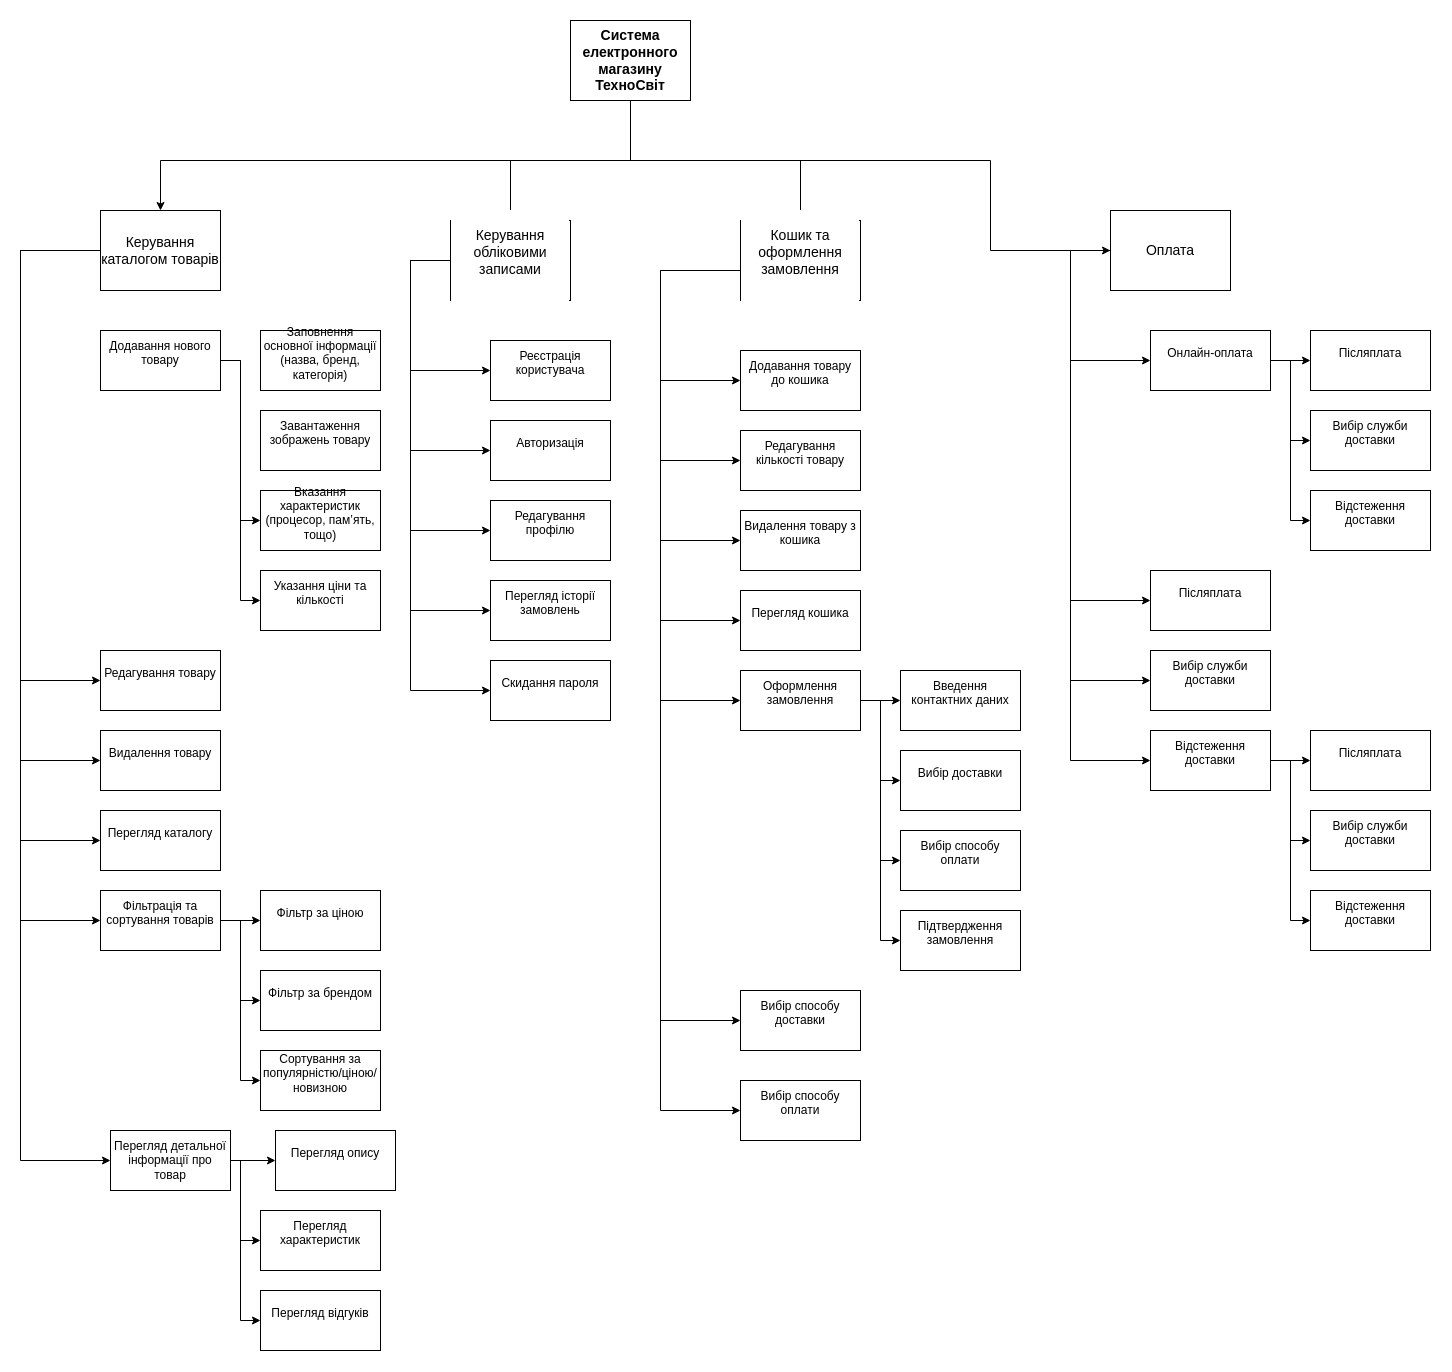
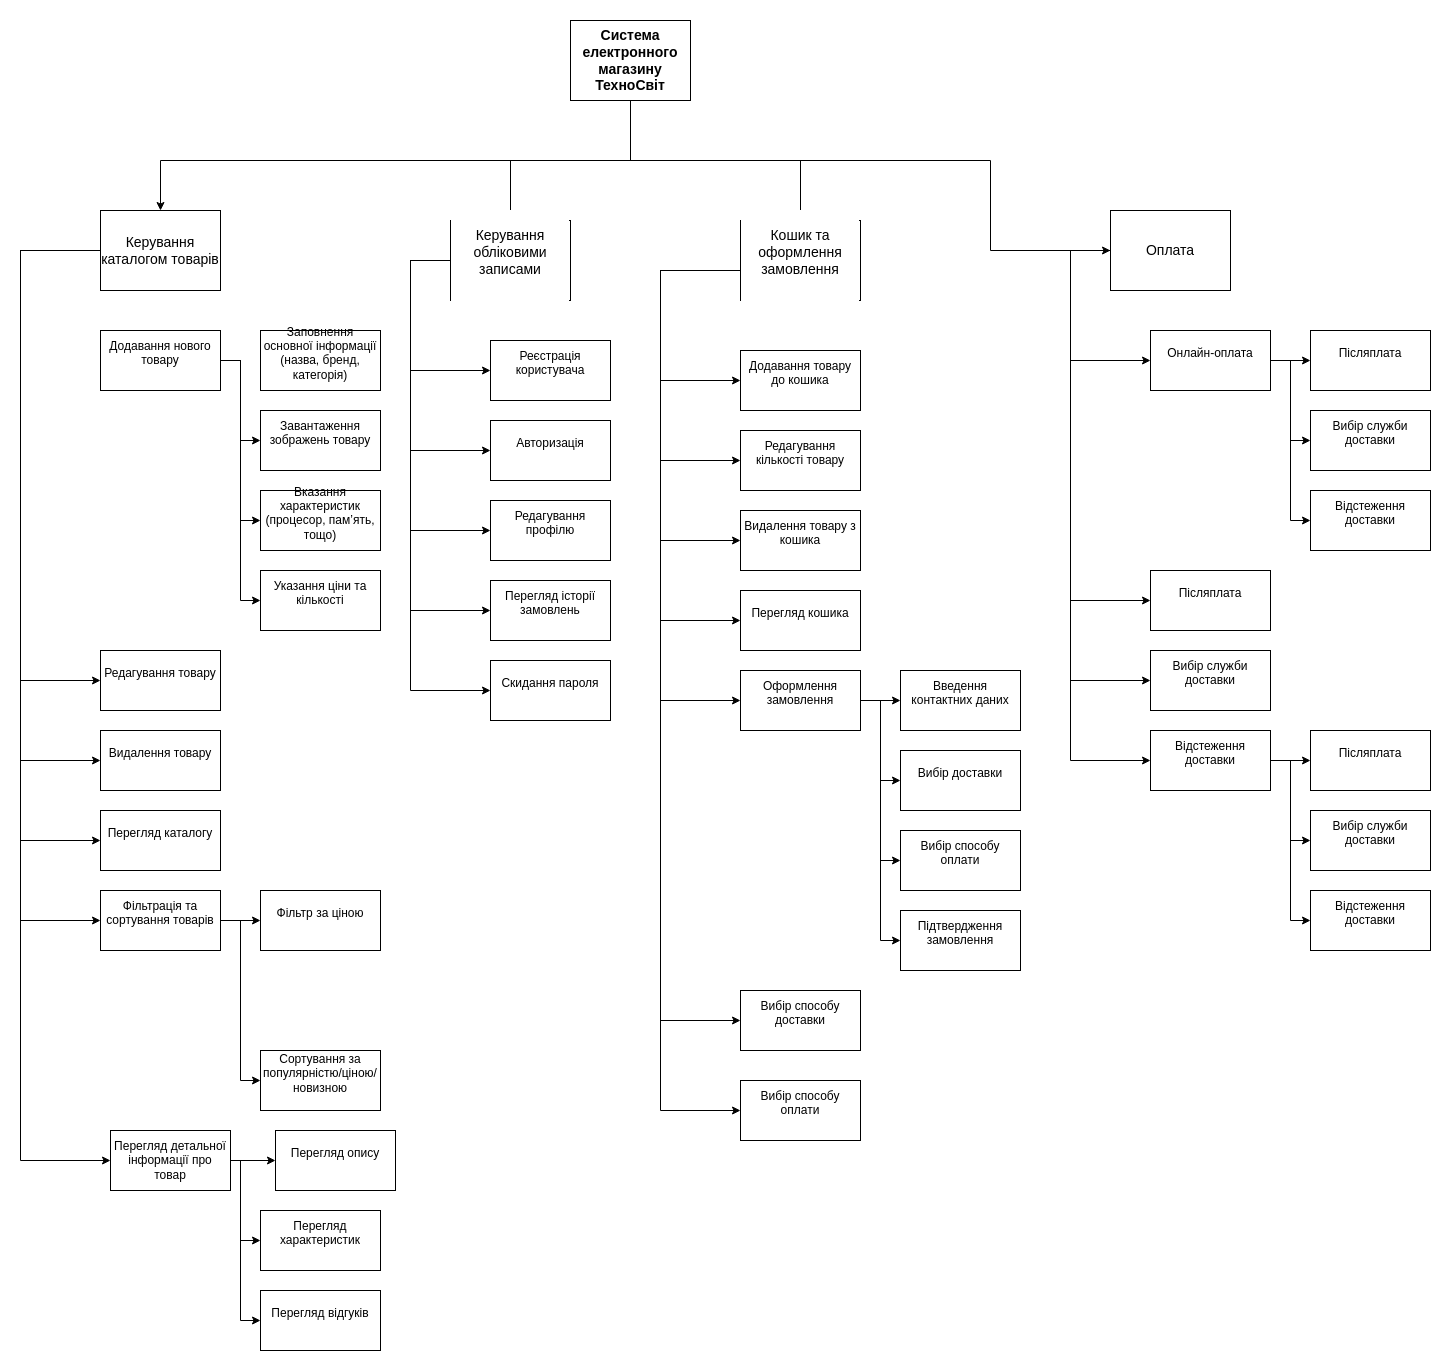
edge "Додавання нового товару" -> "Завантаження зображень товару": added
edge "Фільтрація та сортування товарів" -> "Фільтр за брендом": removed
node "Фільтр за брендом": removed
